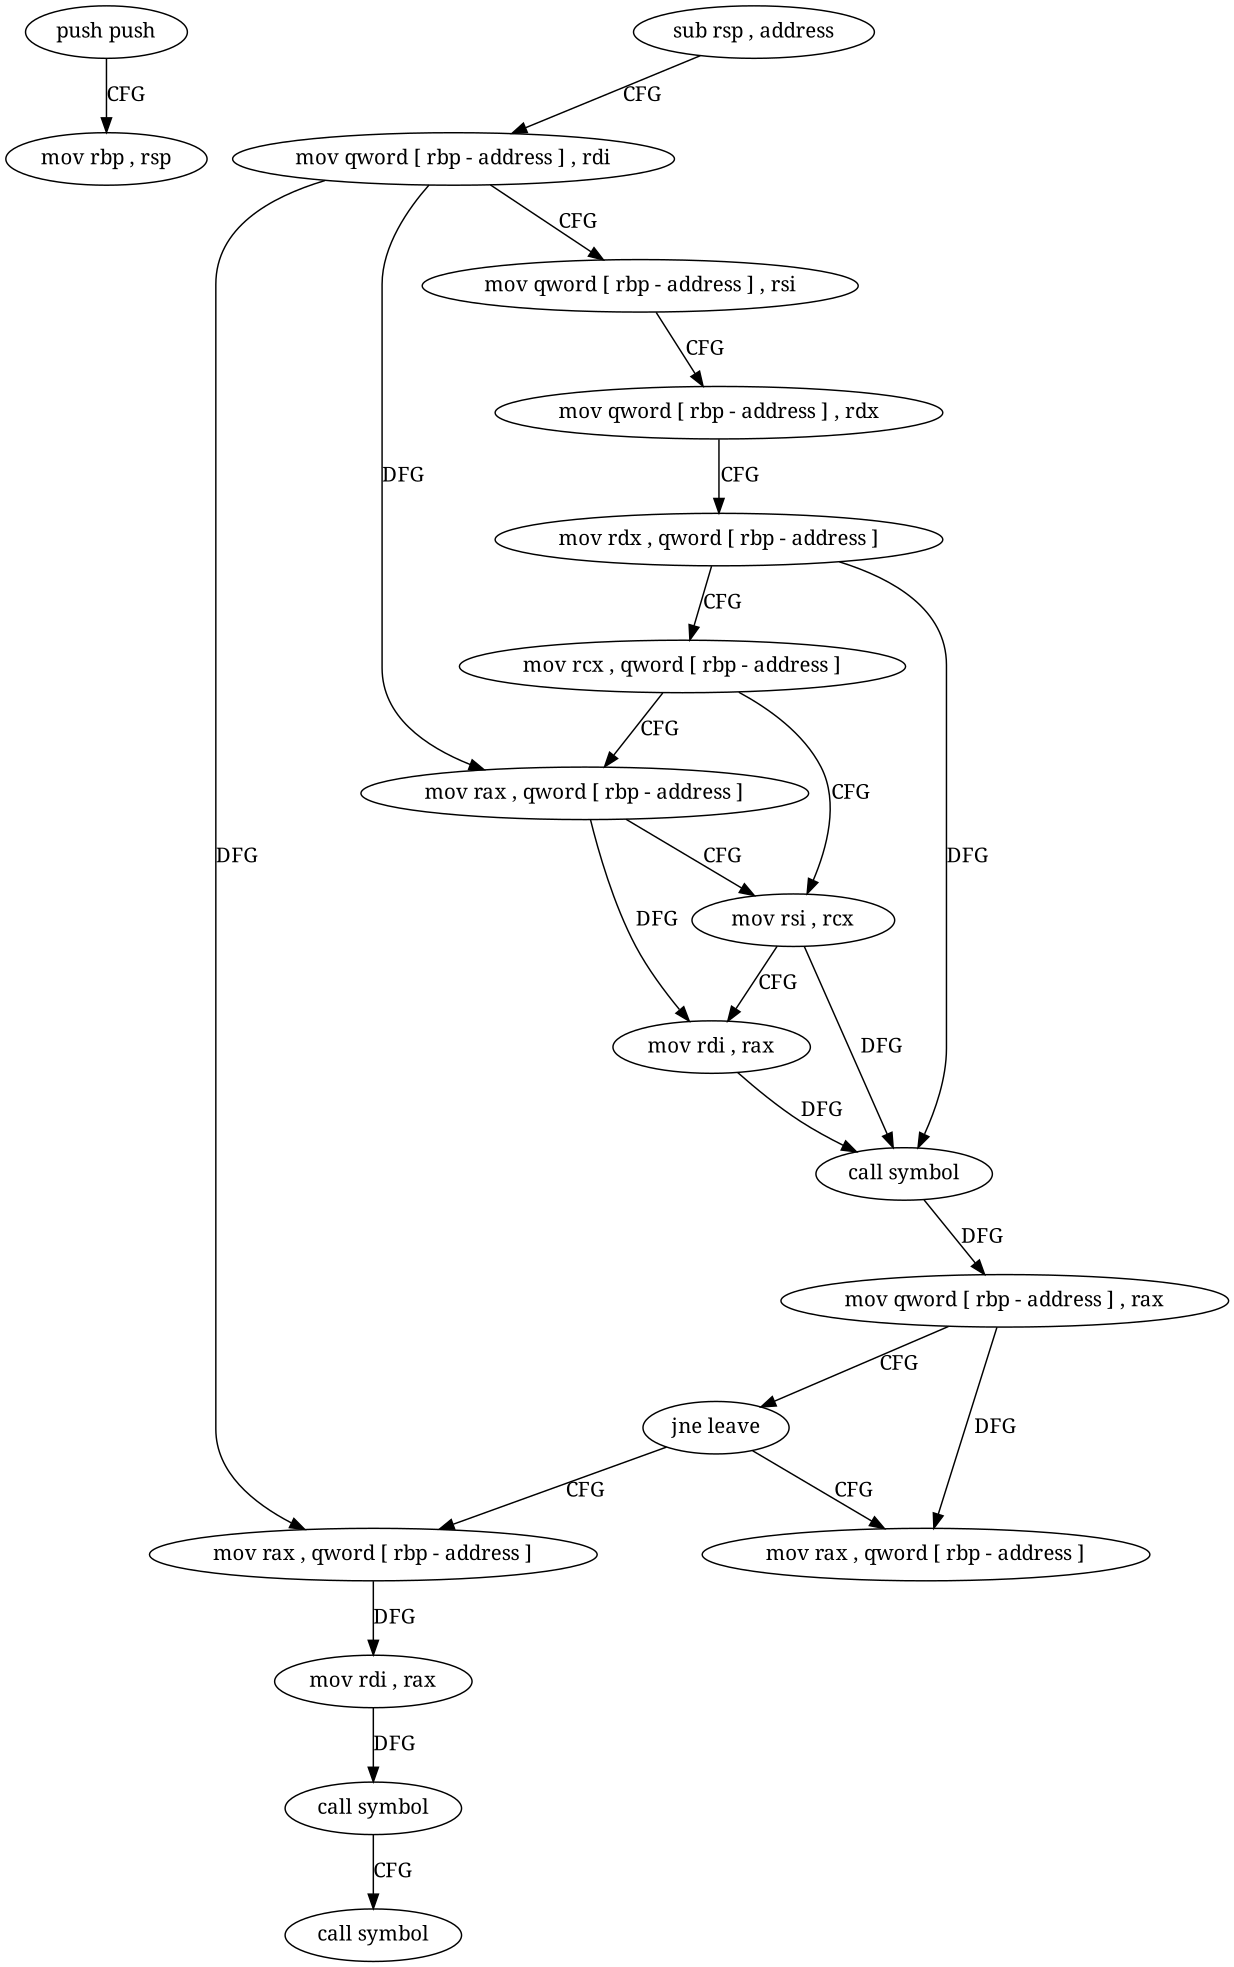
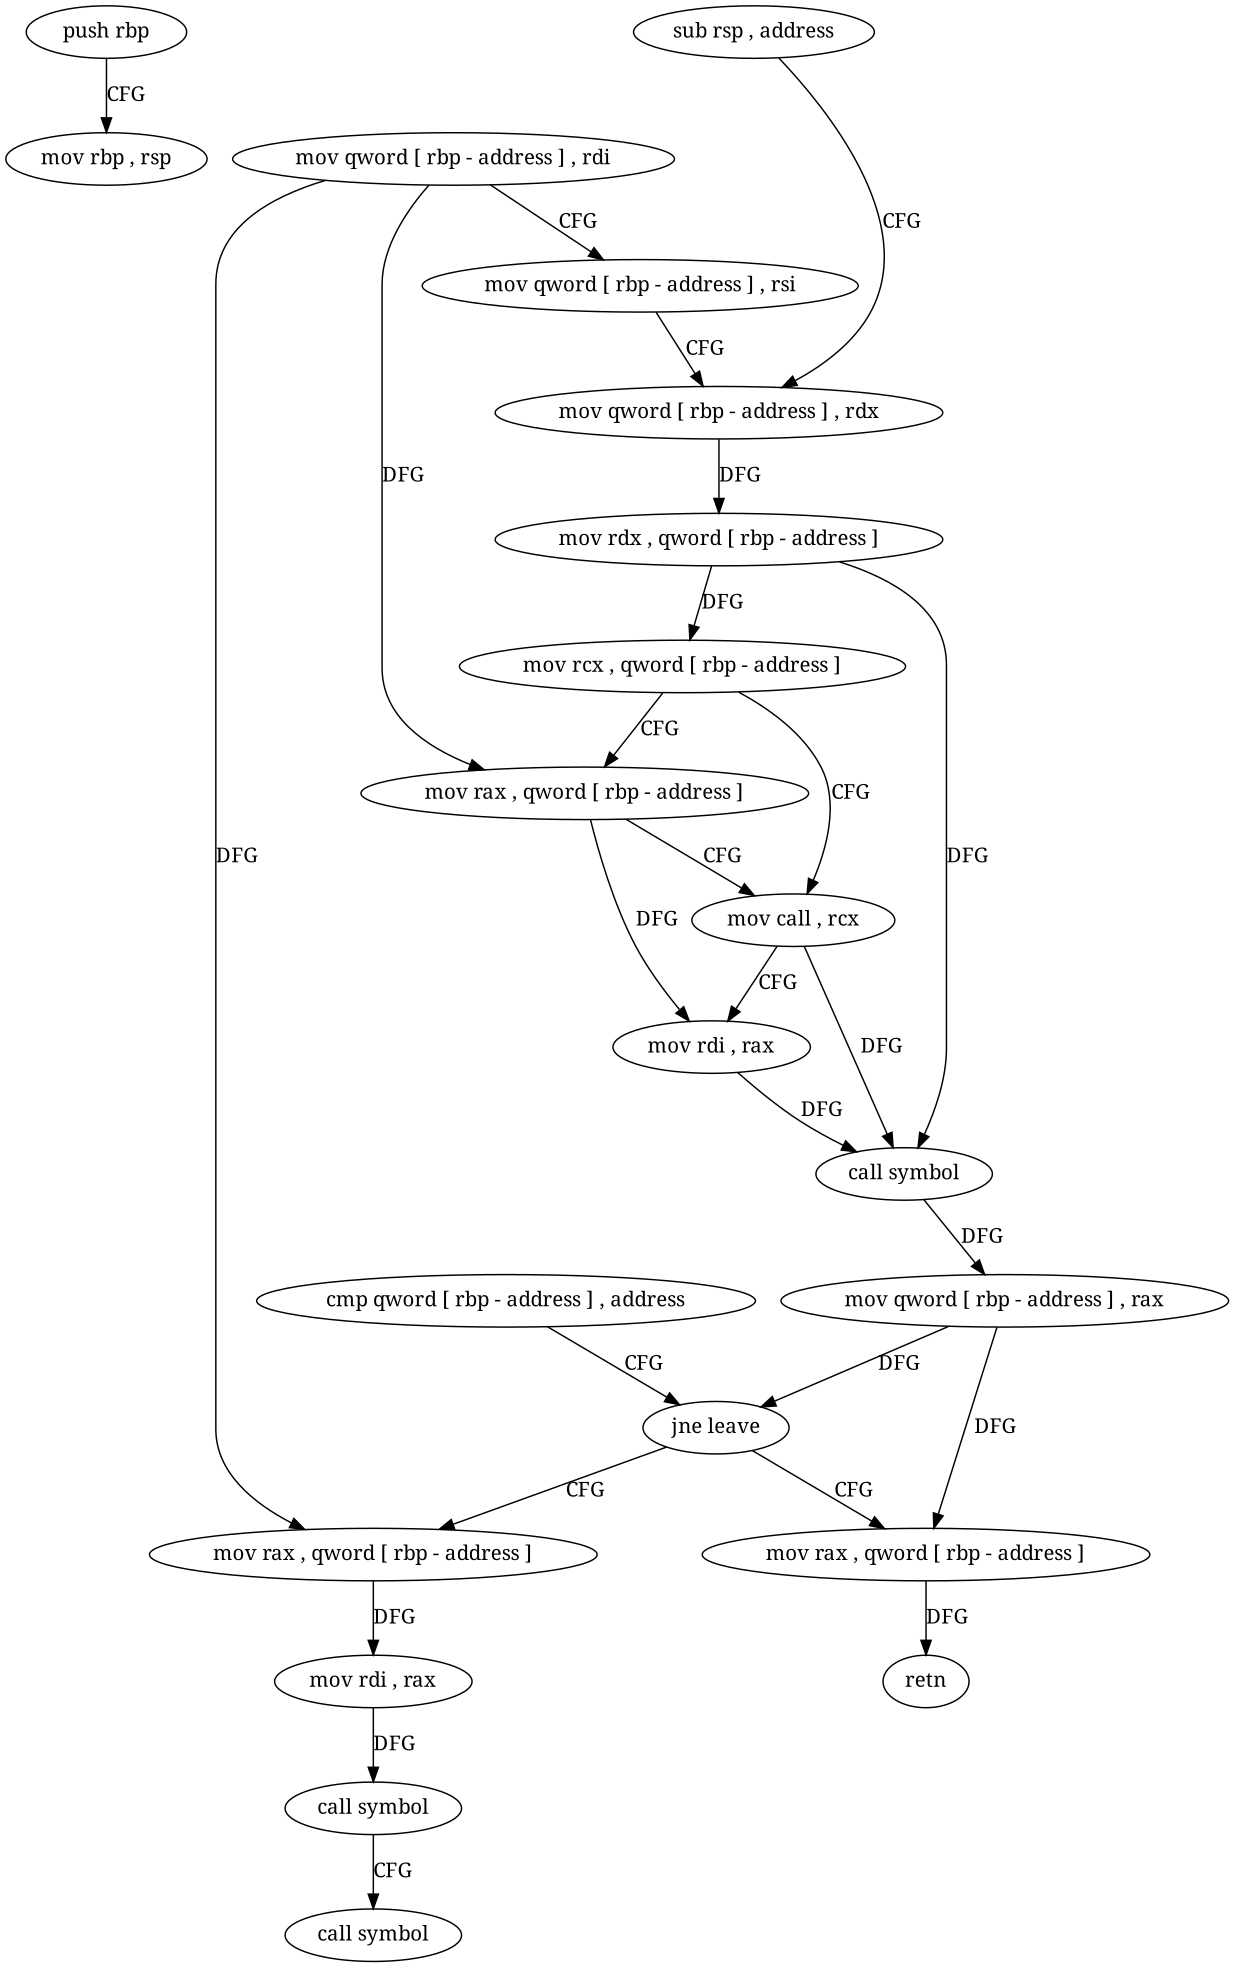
node "push push": label "push push" -> "push rbp"
edge "sub rsp , address" -> "mov qword [ rbp - address ] , rdi": now "sub rsp , address" -> "mov qword [ rbp - address ] , rdx"
edge "mov qword [ rbp - address ] , rdx" -> "mov rdx , qword [ rbp - address ]": label "CFG" -> "DFG"
edge "mov rdx , qword [ rbp - address ]" -> "mov rcx , qword [ rbp - address ]": label "CFG" -> "DFG"
node "mov rsi , rcx": label "mov rsi , rcx" -> "mov call , rcx"
node "cmp qword [ rbp - address ] , address": added
edge "mov qword [ rbp - address ] , rax" -> "jne leave": label "CFG" -> "DFG"
node "retn": added
